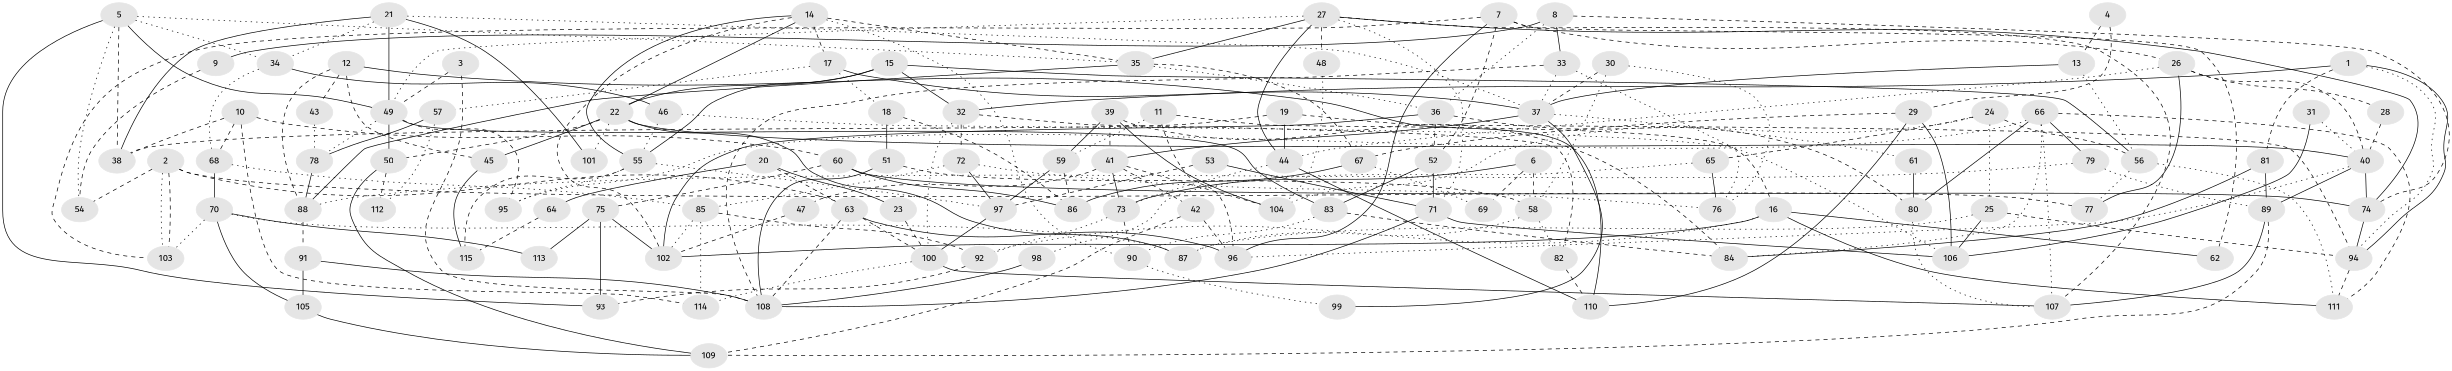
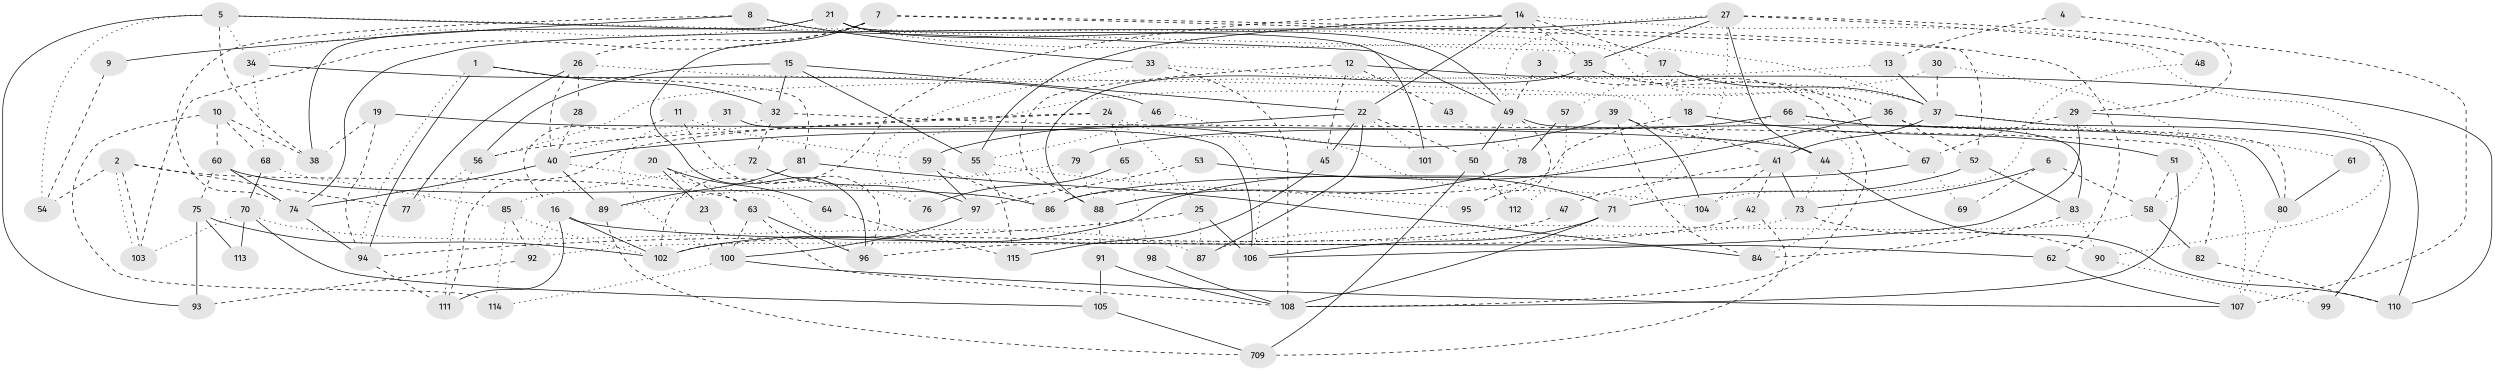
edge "66" -- "111": now "24" -- "111"
edge "58" -- "82": style dotted -> solid
edge "89" -- "107": now "62" -- "107"
node "109": label "109" -> "709"
